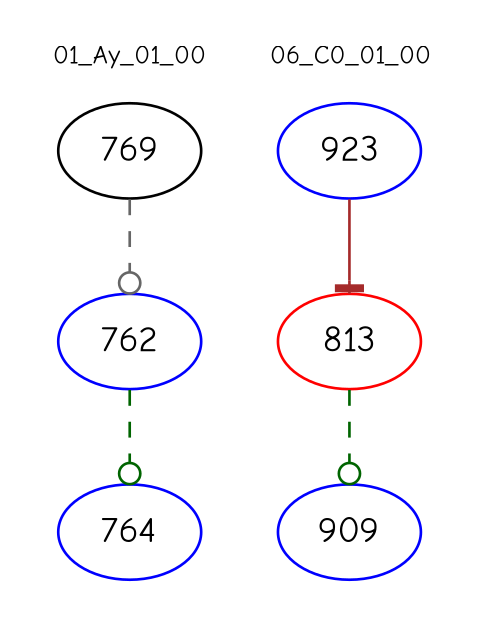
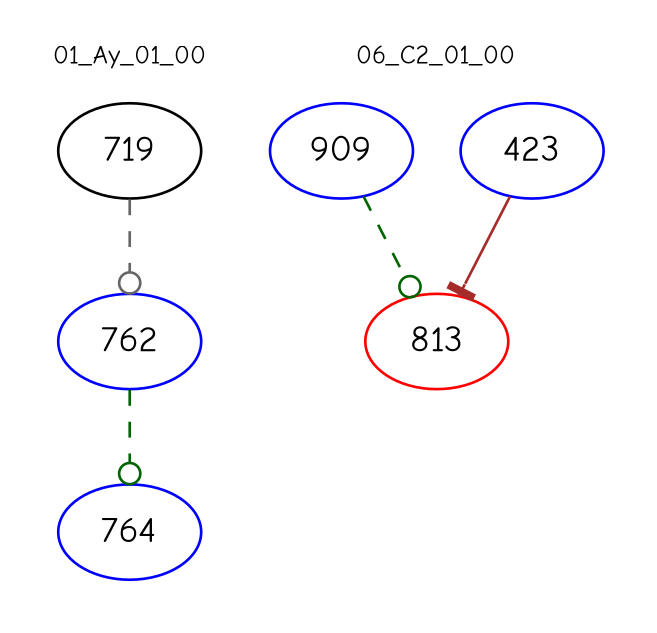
cluster "06_C0_01_00": label "06_C0_01_00" -> "06_C2_01_00"
node "769": label "769" -> "719"
node "923": label "923" -> "423"
edge "813" -> "909": reversed
